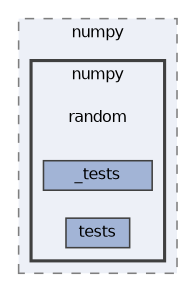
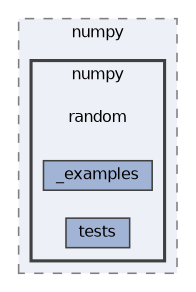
node "_tests": label "_tests" -> "_examples"
